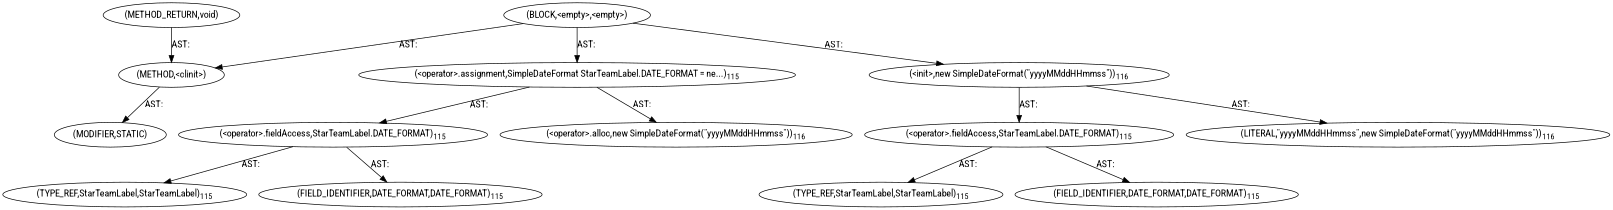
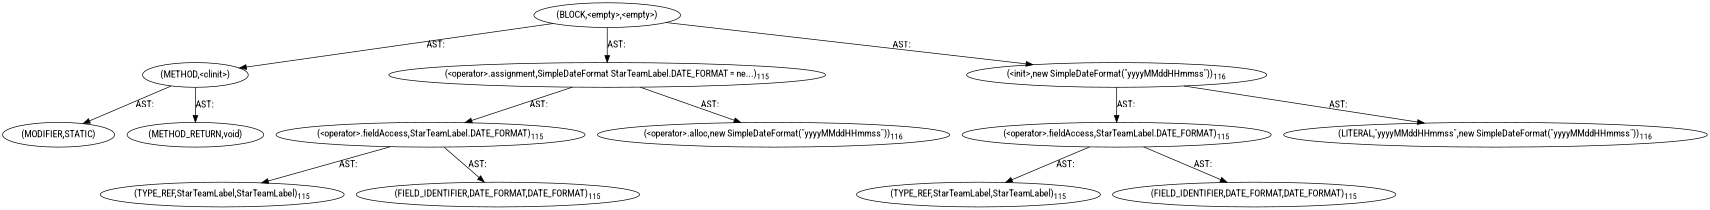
edge "(METHOD_RETURN,void)" -> "(METHOD,<clinit>)": reversed
